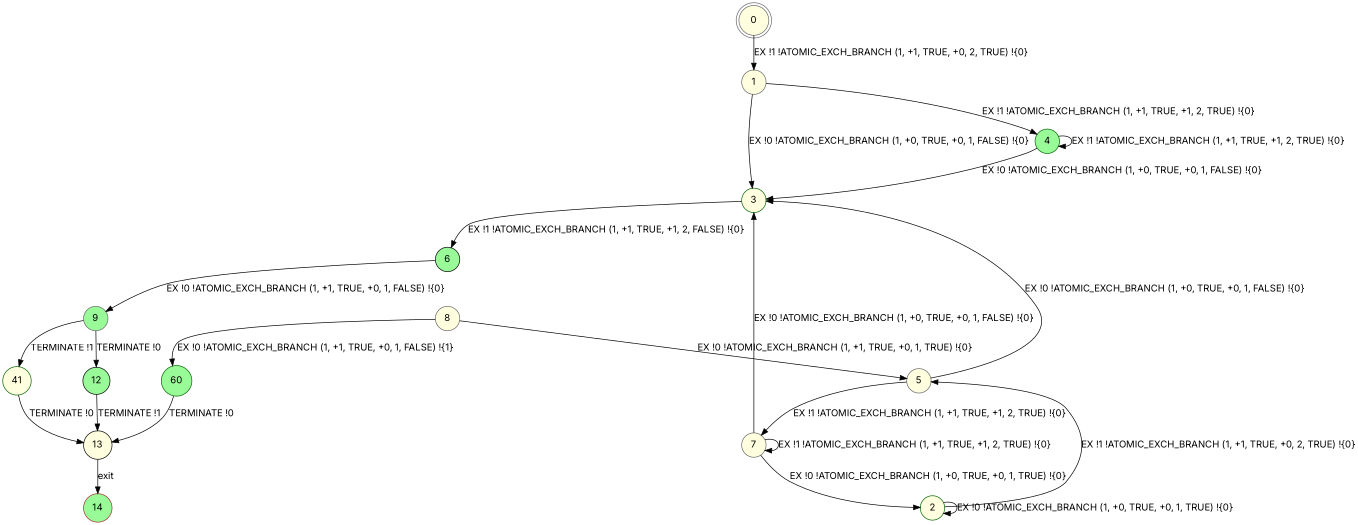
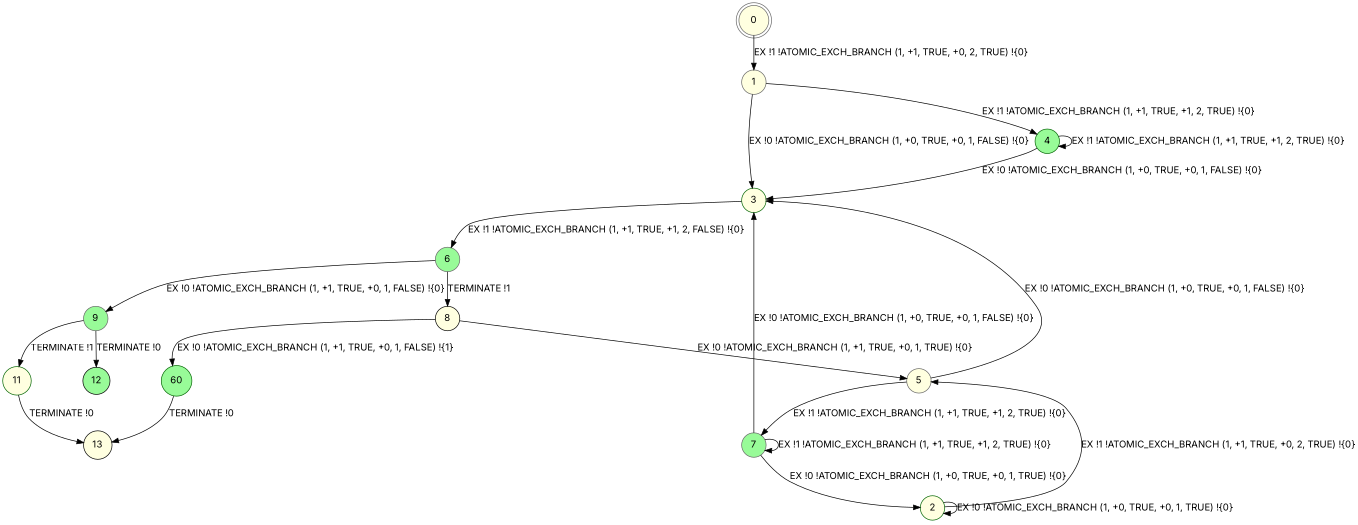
node "6": color black -> gray40
edge "6" -> "8": added, label "TERMINATE !1"
node "8": color gray40 -> black
node "41": label "41" -> "11"
edge "12" -> "13": removed, label "TERMINATE !1"
node "7": fillcolor lightyellow -> palegreen
node "14": removed
